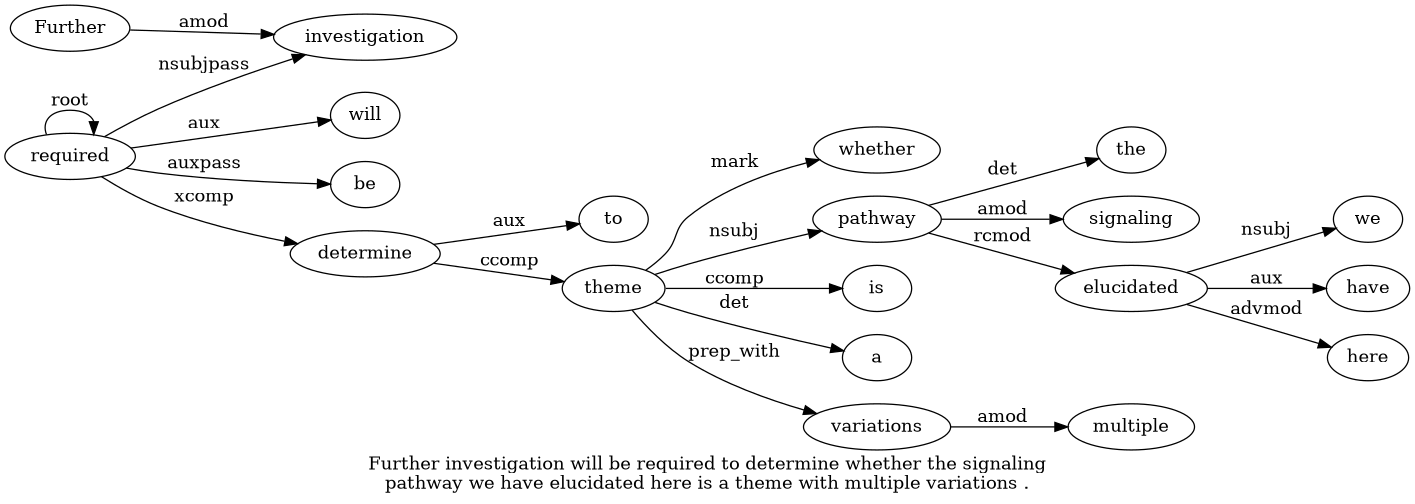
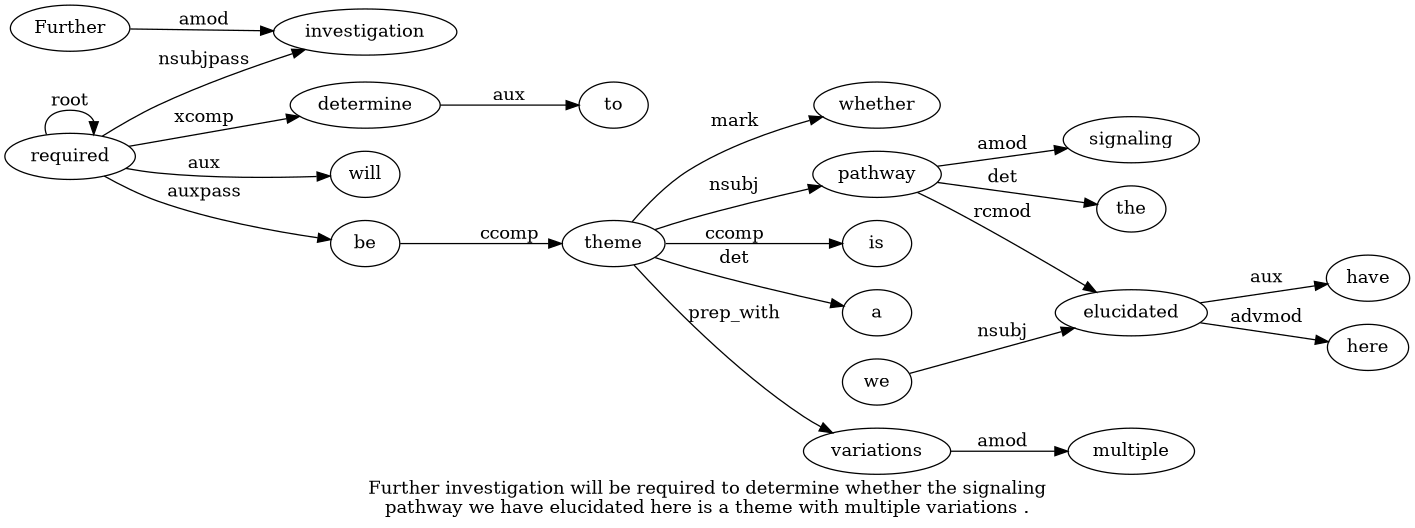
edge "elucidated" -> "we": reversed
edge "determine" -> "theme": now "be" -> "theme"
